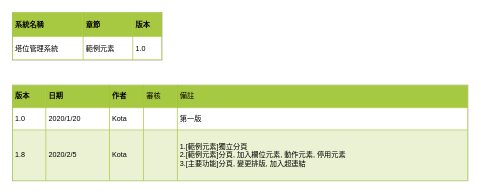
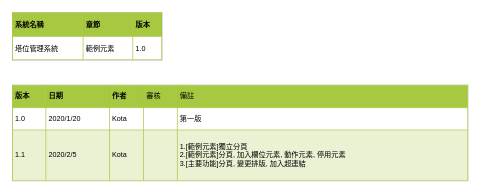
node "版本日期作者審核 備註 1.0 2020/1/20 Kota 第一版 1.8 2020/2/5 Kota 1.[範例元素]獨立分頁 2.[範例元素]分頁, 加入欄位元素, 動作元素, 停用元素 3.[主要功能]分頁, 變更排版, 加入超連結": label "版本日期作者審核 備註 1.0 2020/1/20 Kota 第一版 1.8 2020/2/5 Kota 1.[範例元素]獨立分頁 2.[範例元素]分頁, 加入欄位元素, 動作元素, 停用元素 3.[主要功能]分頁, 變更排版, 加入超連結" -> "版本日期作者審核 備註 1.0 2020/1/20 Kota 第一版 1.1 2020/2/5 Kota 1.[範例元素]獨立分頁 2.[範例元素]分頁, 加入欄位元素, 動作元素, 停用元素 3.[主要功能]分頁, 變更排版, 加入超連結"
